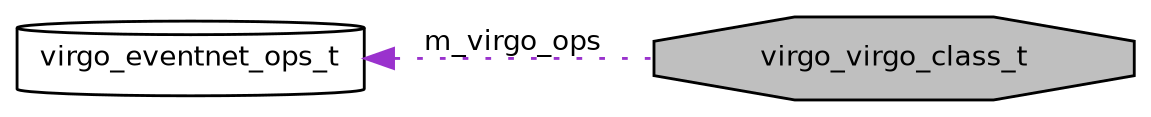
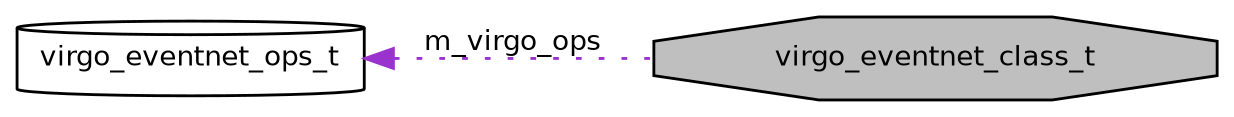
node "virgo_virgo_class_t": label "virgo_virgo_class_t" -> "virgo_eventnet_class_t"
